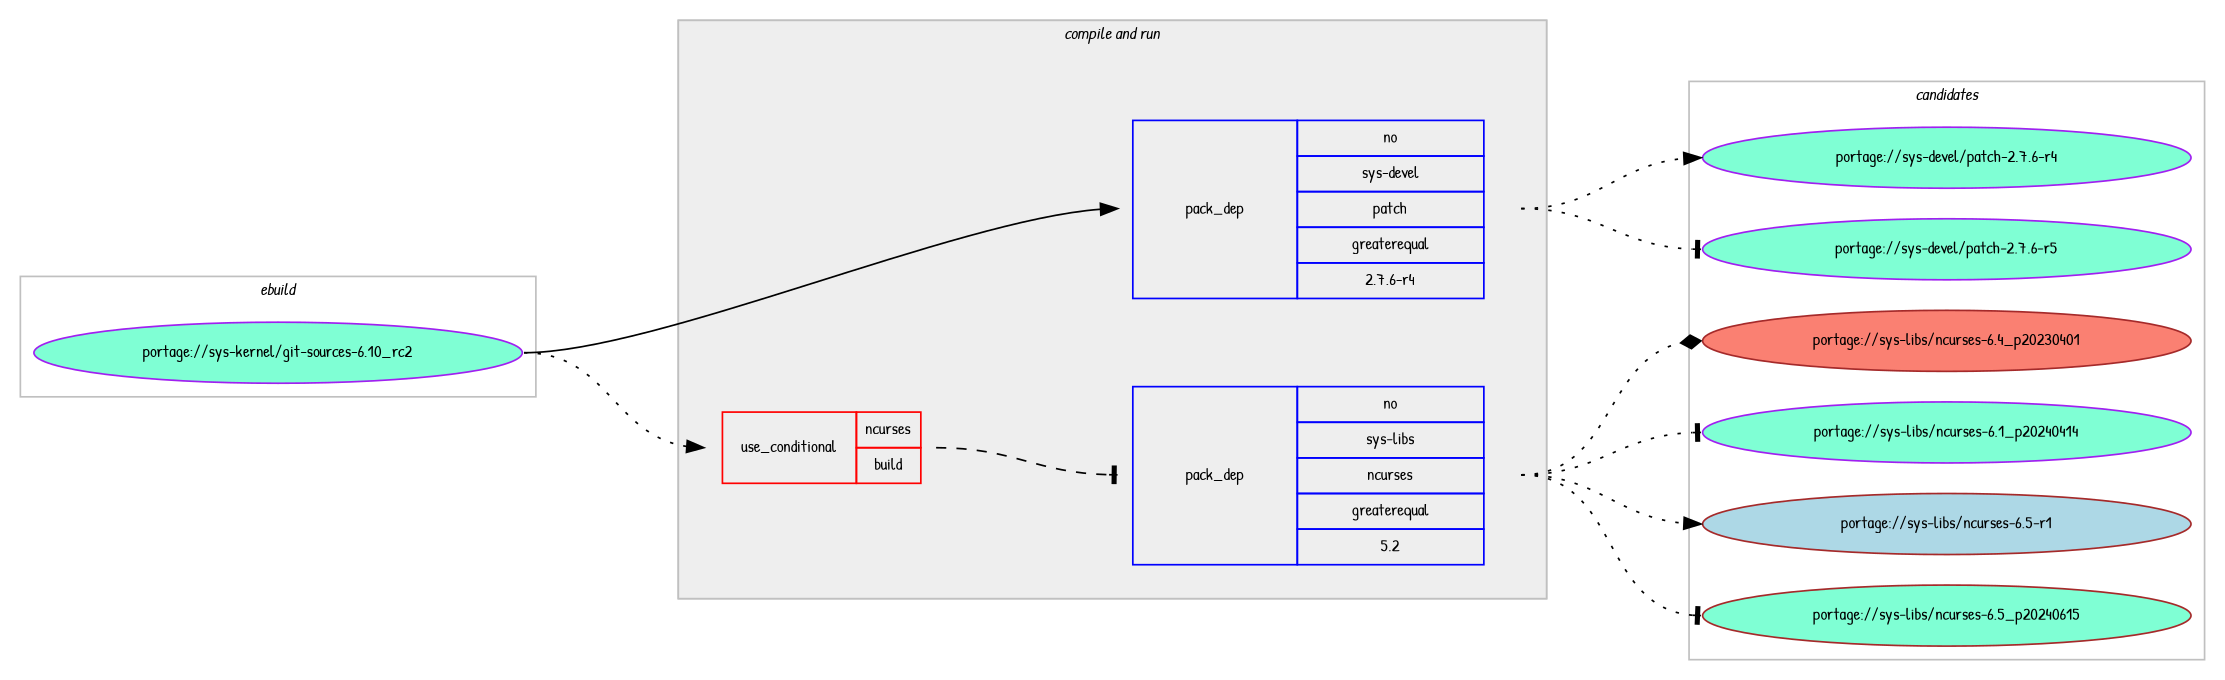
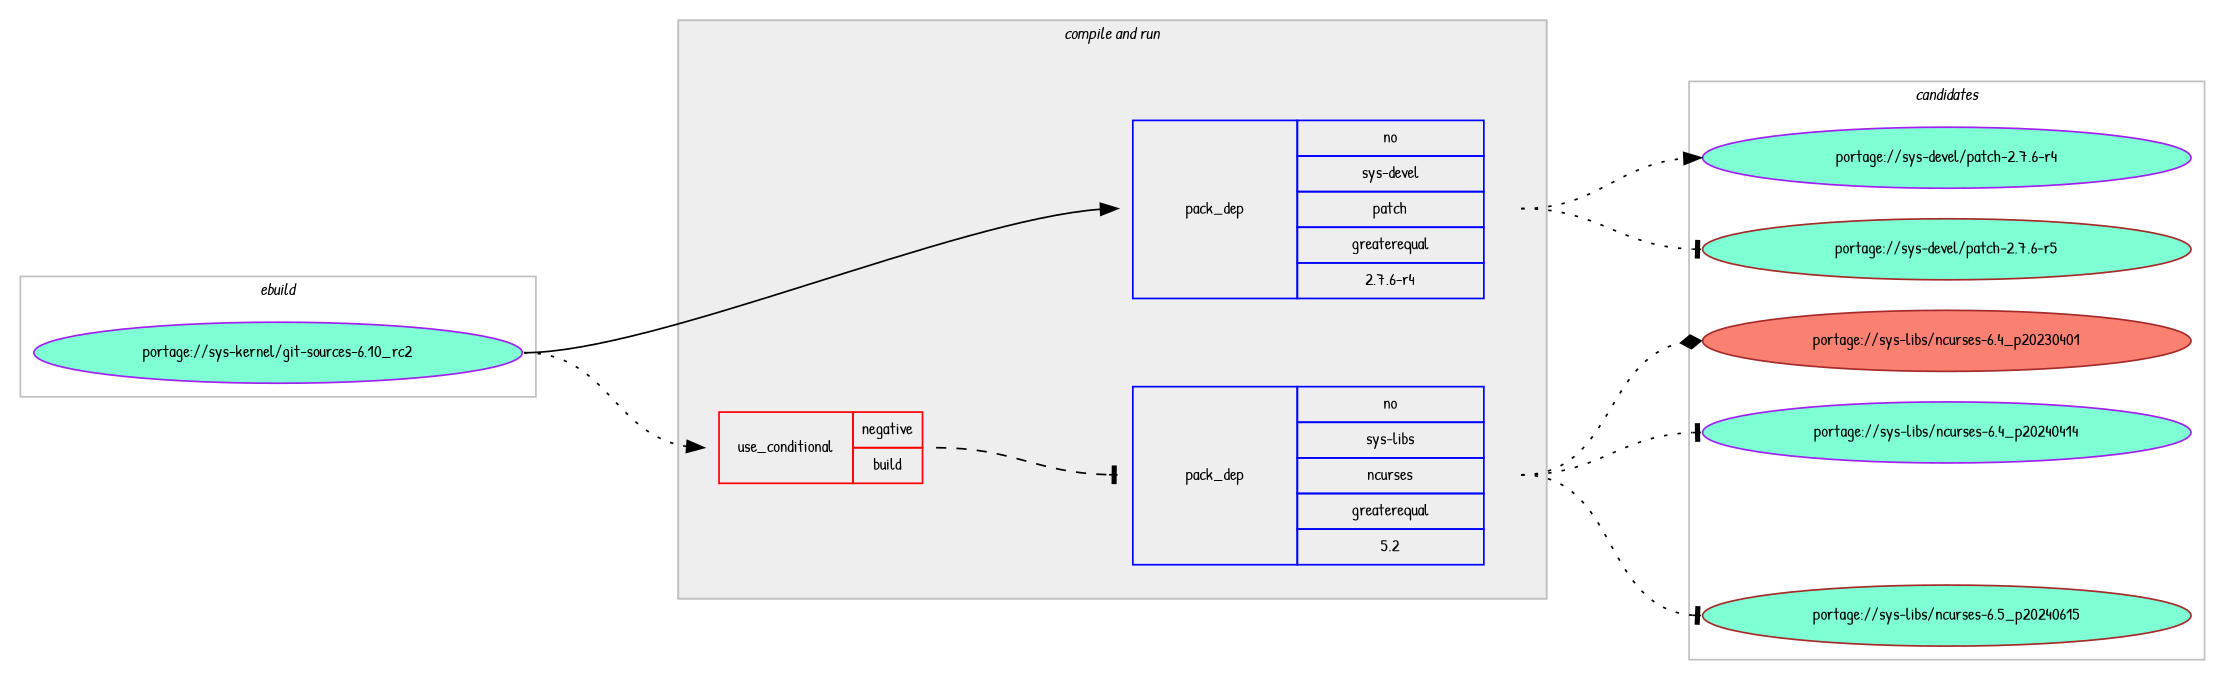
node "portage://sys-devel/patch-2.7.6-r5": color purple -> brown
node "use_conditional": text "ncurses" -> "negative"
node "portage://sys-libs/ncurses-6.1_p20240414": label "portage://sys-libs/ncurses-6.1_p20240414" -> "portage://sys-libs/ncurses-6.4_p20240414"
node "portage://sys-libs/ncurses-6.5-r1": removed
